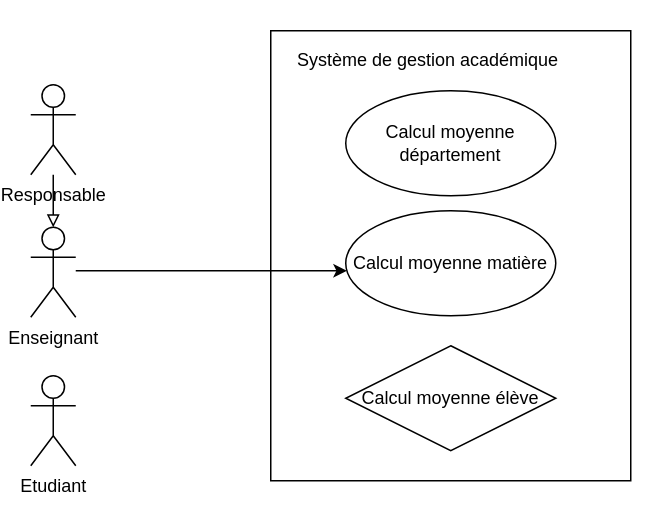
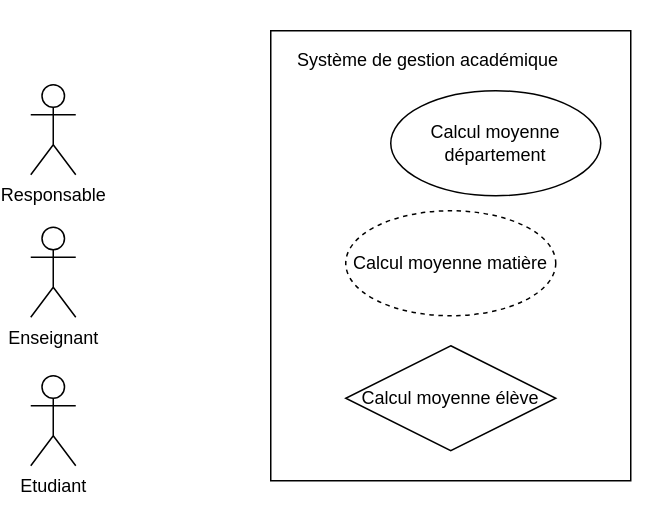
node "Calcul moyenne département": moved (451, 143) -> (496, 143)
edge "Responsable" -> "Enseignant": removed
node "Calcul moyenne matière": style solid -> dashed
edge "Enseignant" -> "Calcul moyenne matière": removed
